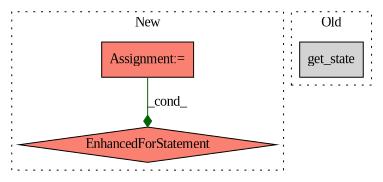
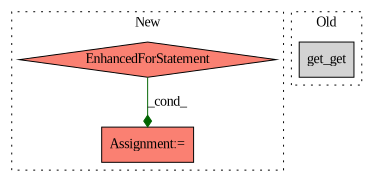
node "get_state": label "get_state" -> "get_get"
edge "Assignment:=" -> "EnhancedForStatement": reversed
